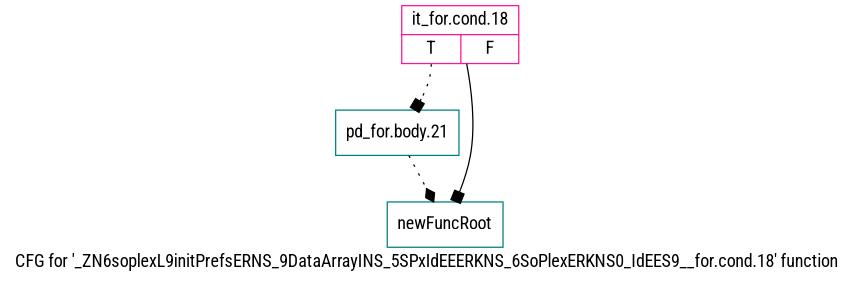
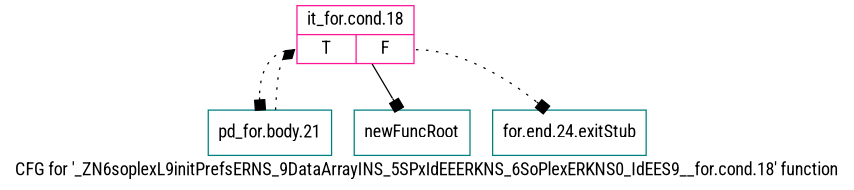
node "for.end.24.exitStub": added
edge "pd_for.body.21" -> "newFuncRoot": now "pd_for.body.21" -> "it_for.cond.18"
